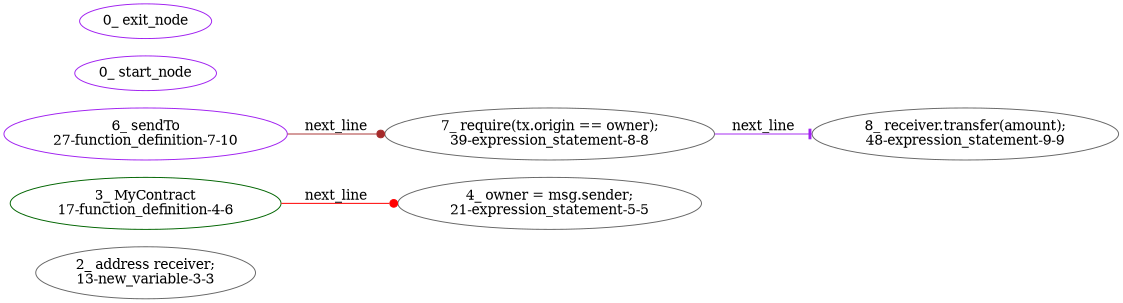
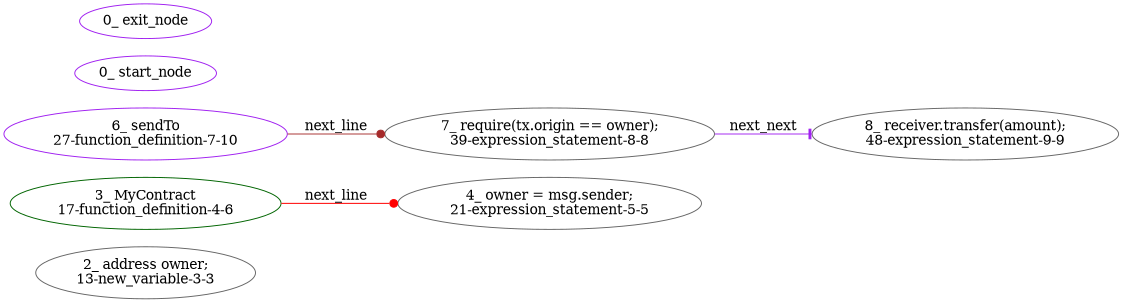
edge "7_ require(tx.origin == owner); 39-expression_statement-8-8" -> "8_ receiver.transfer(amount); 48-expression_statement-9-9": label "next_line" -> "next_next"
node "2_ address receiver; 13-new_variable-3-3": label "2_ address receiver; 13-new_variable-3-3" -> "2_ address owner; 13-new_variable-3-3"
